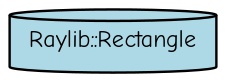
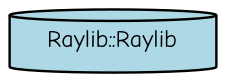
node "Raylib::Rectangle": label "Raylib::Rectangle" -> "Raylib::Raylib"
